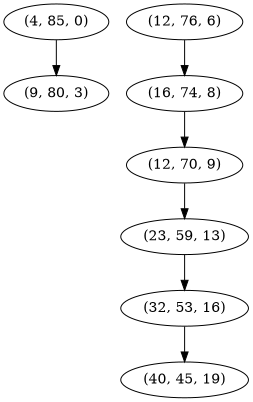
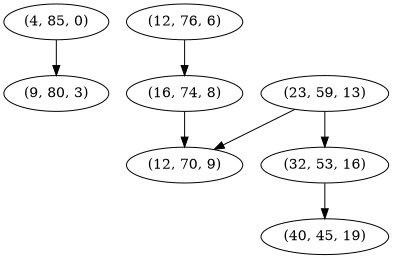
edge "(12, 70, 9)" -> "(23, 59, 13)": reversed
